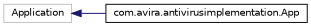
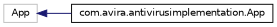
node "Application": label "Application" -> "App"
